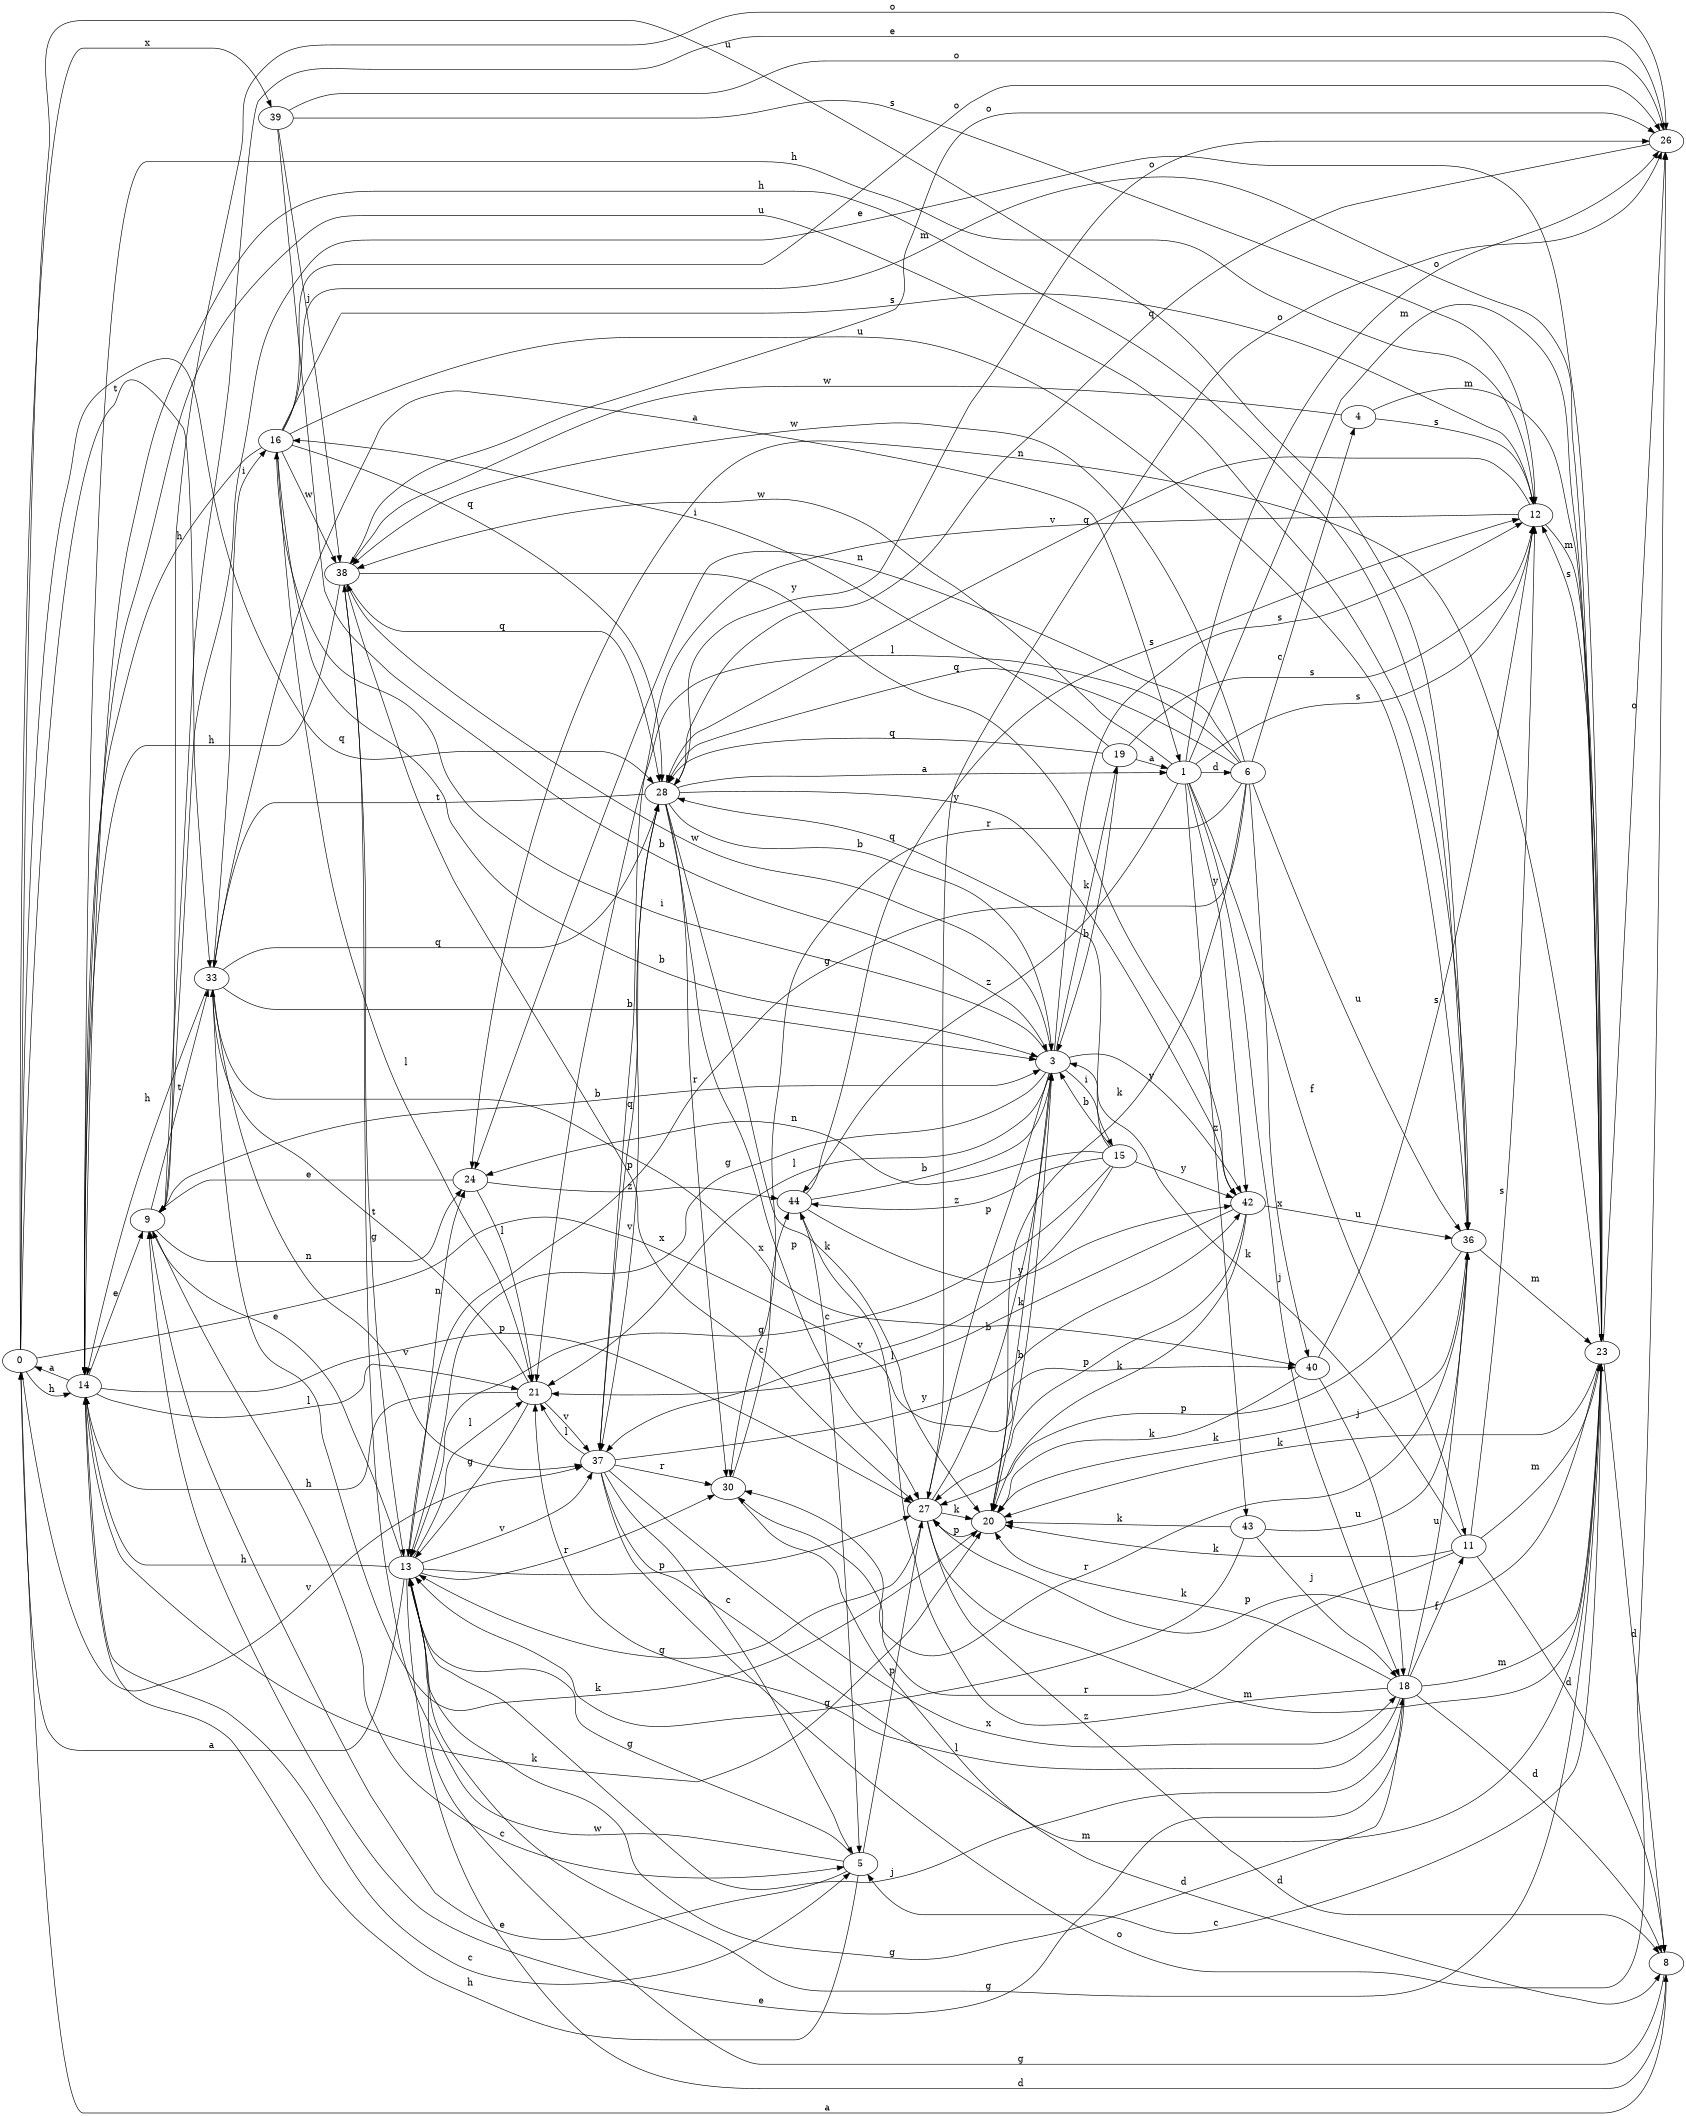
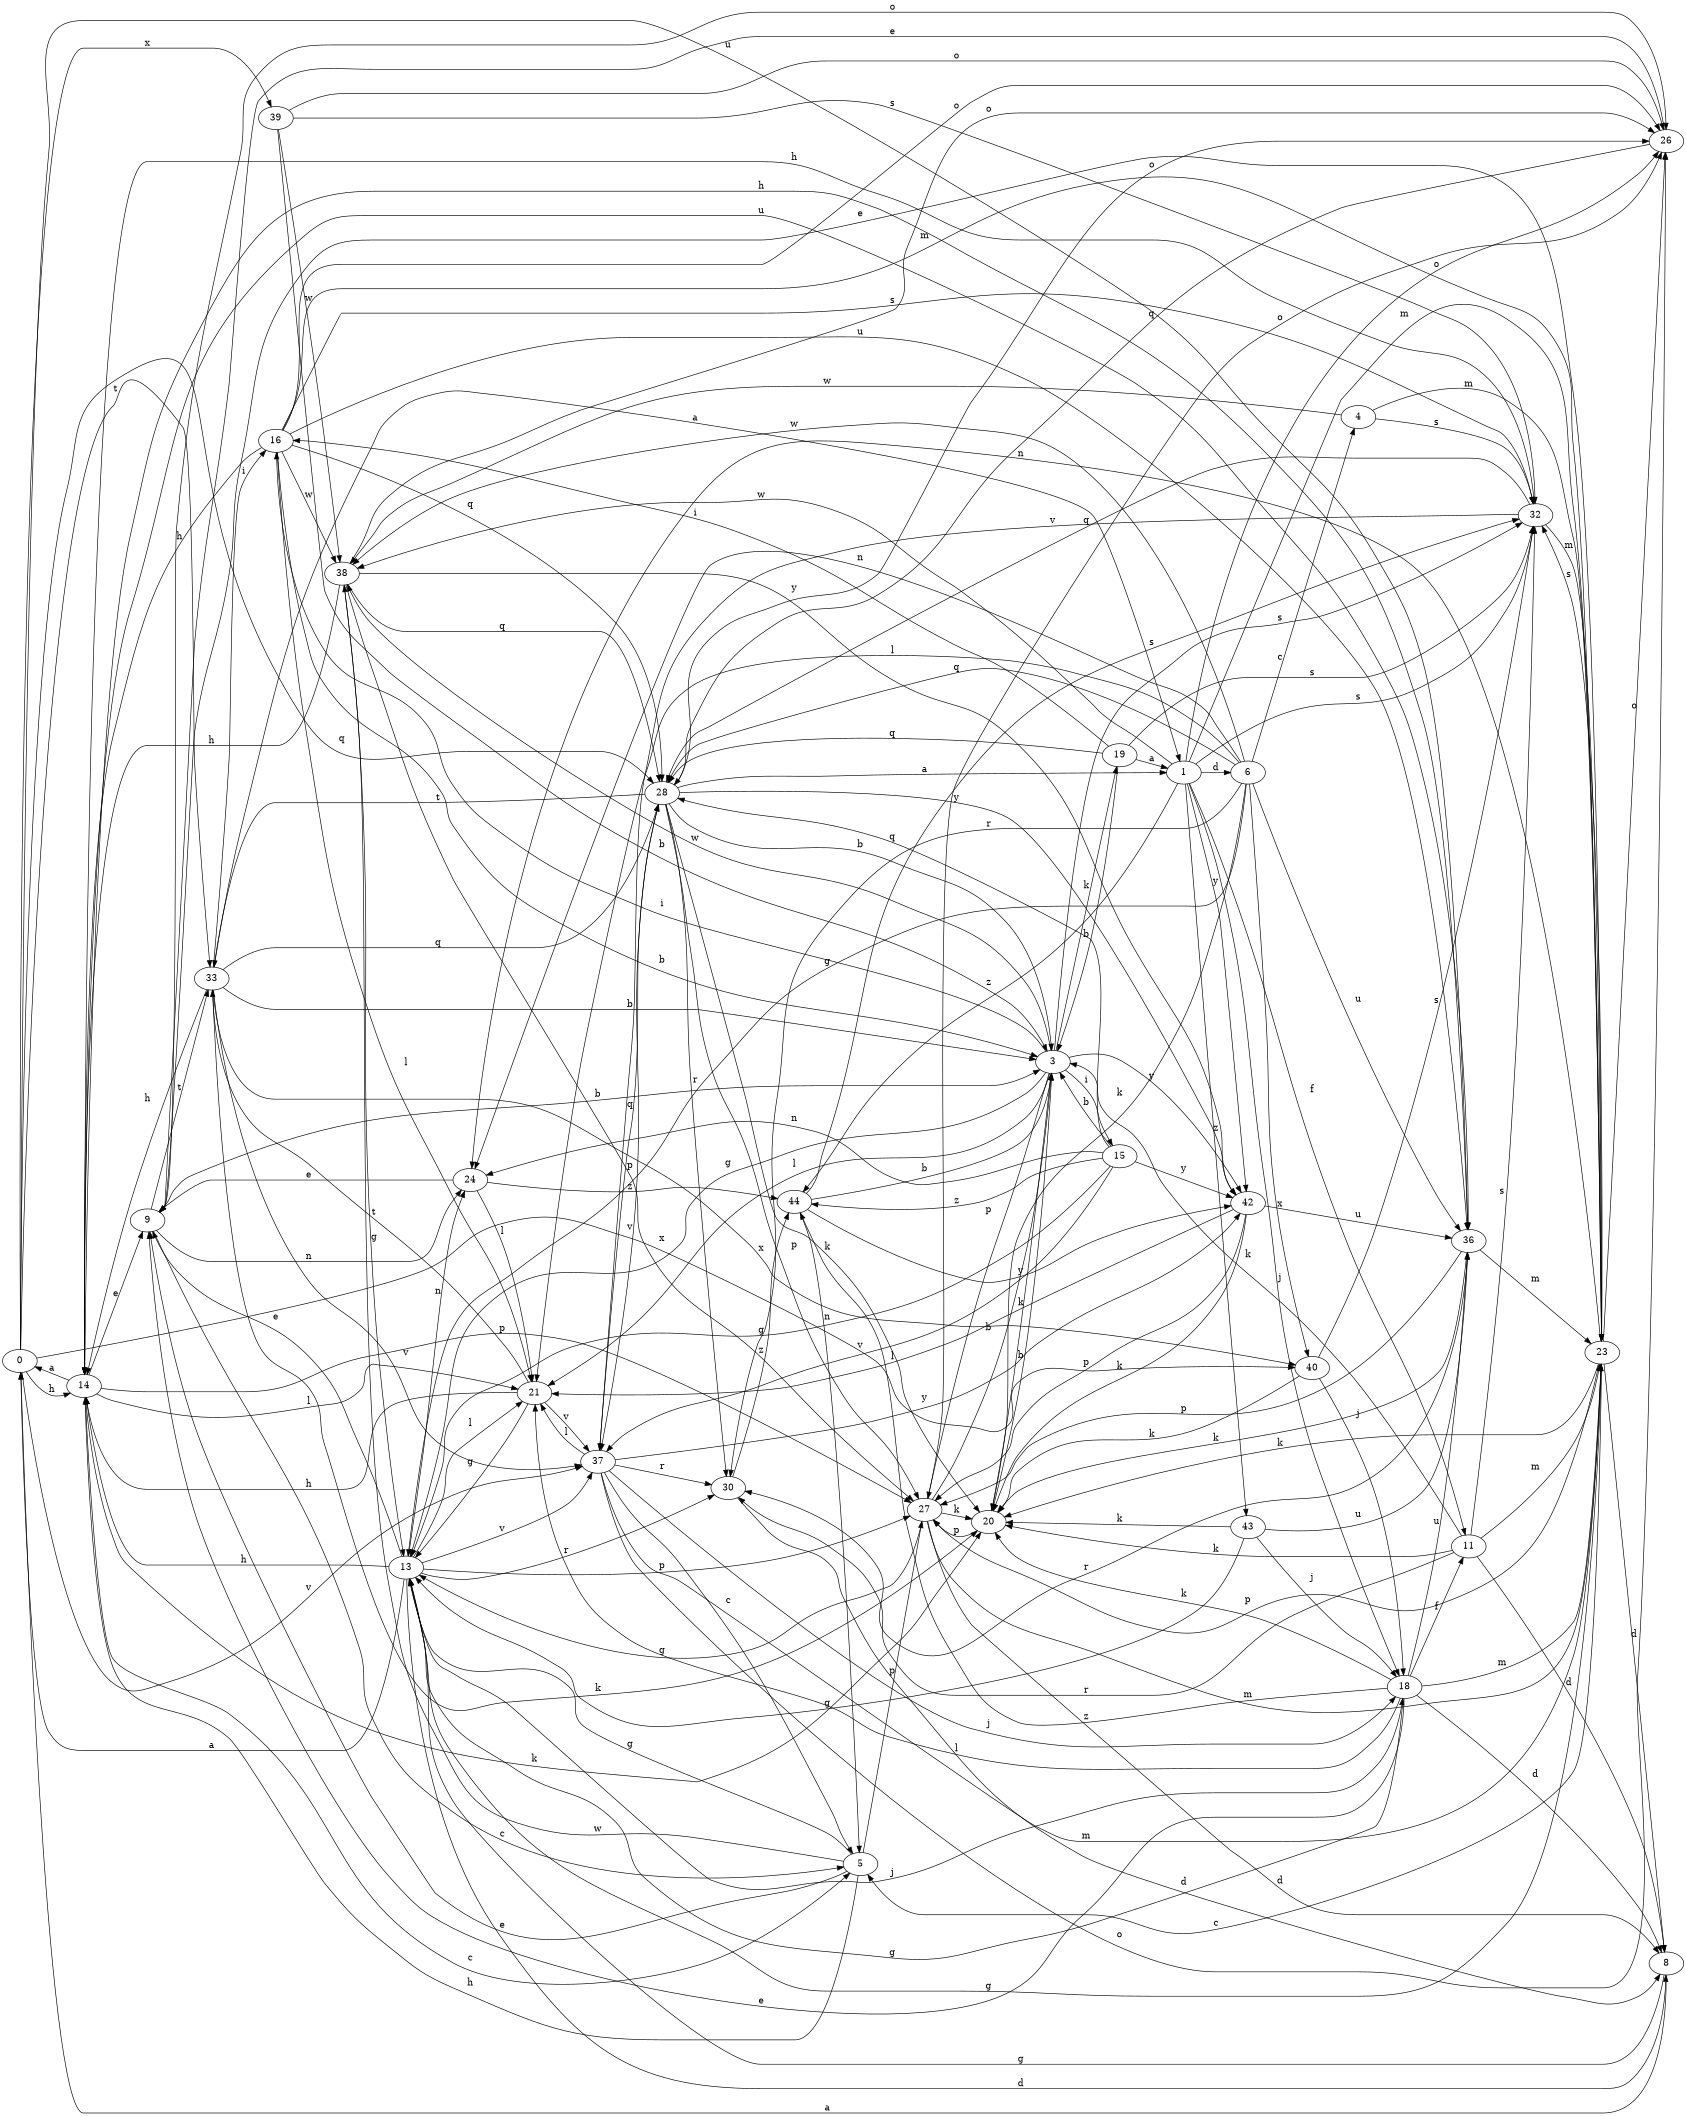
edge "39" -> "38": label "j" -> "w"
node "12": label "12" -> "32"
edge "44" -> "5": label "c" -> "n"
edge "30" -> "44": label "c" -> "z"
edge "37" -> "18": label "x" -> "j"
